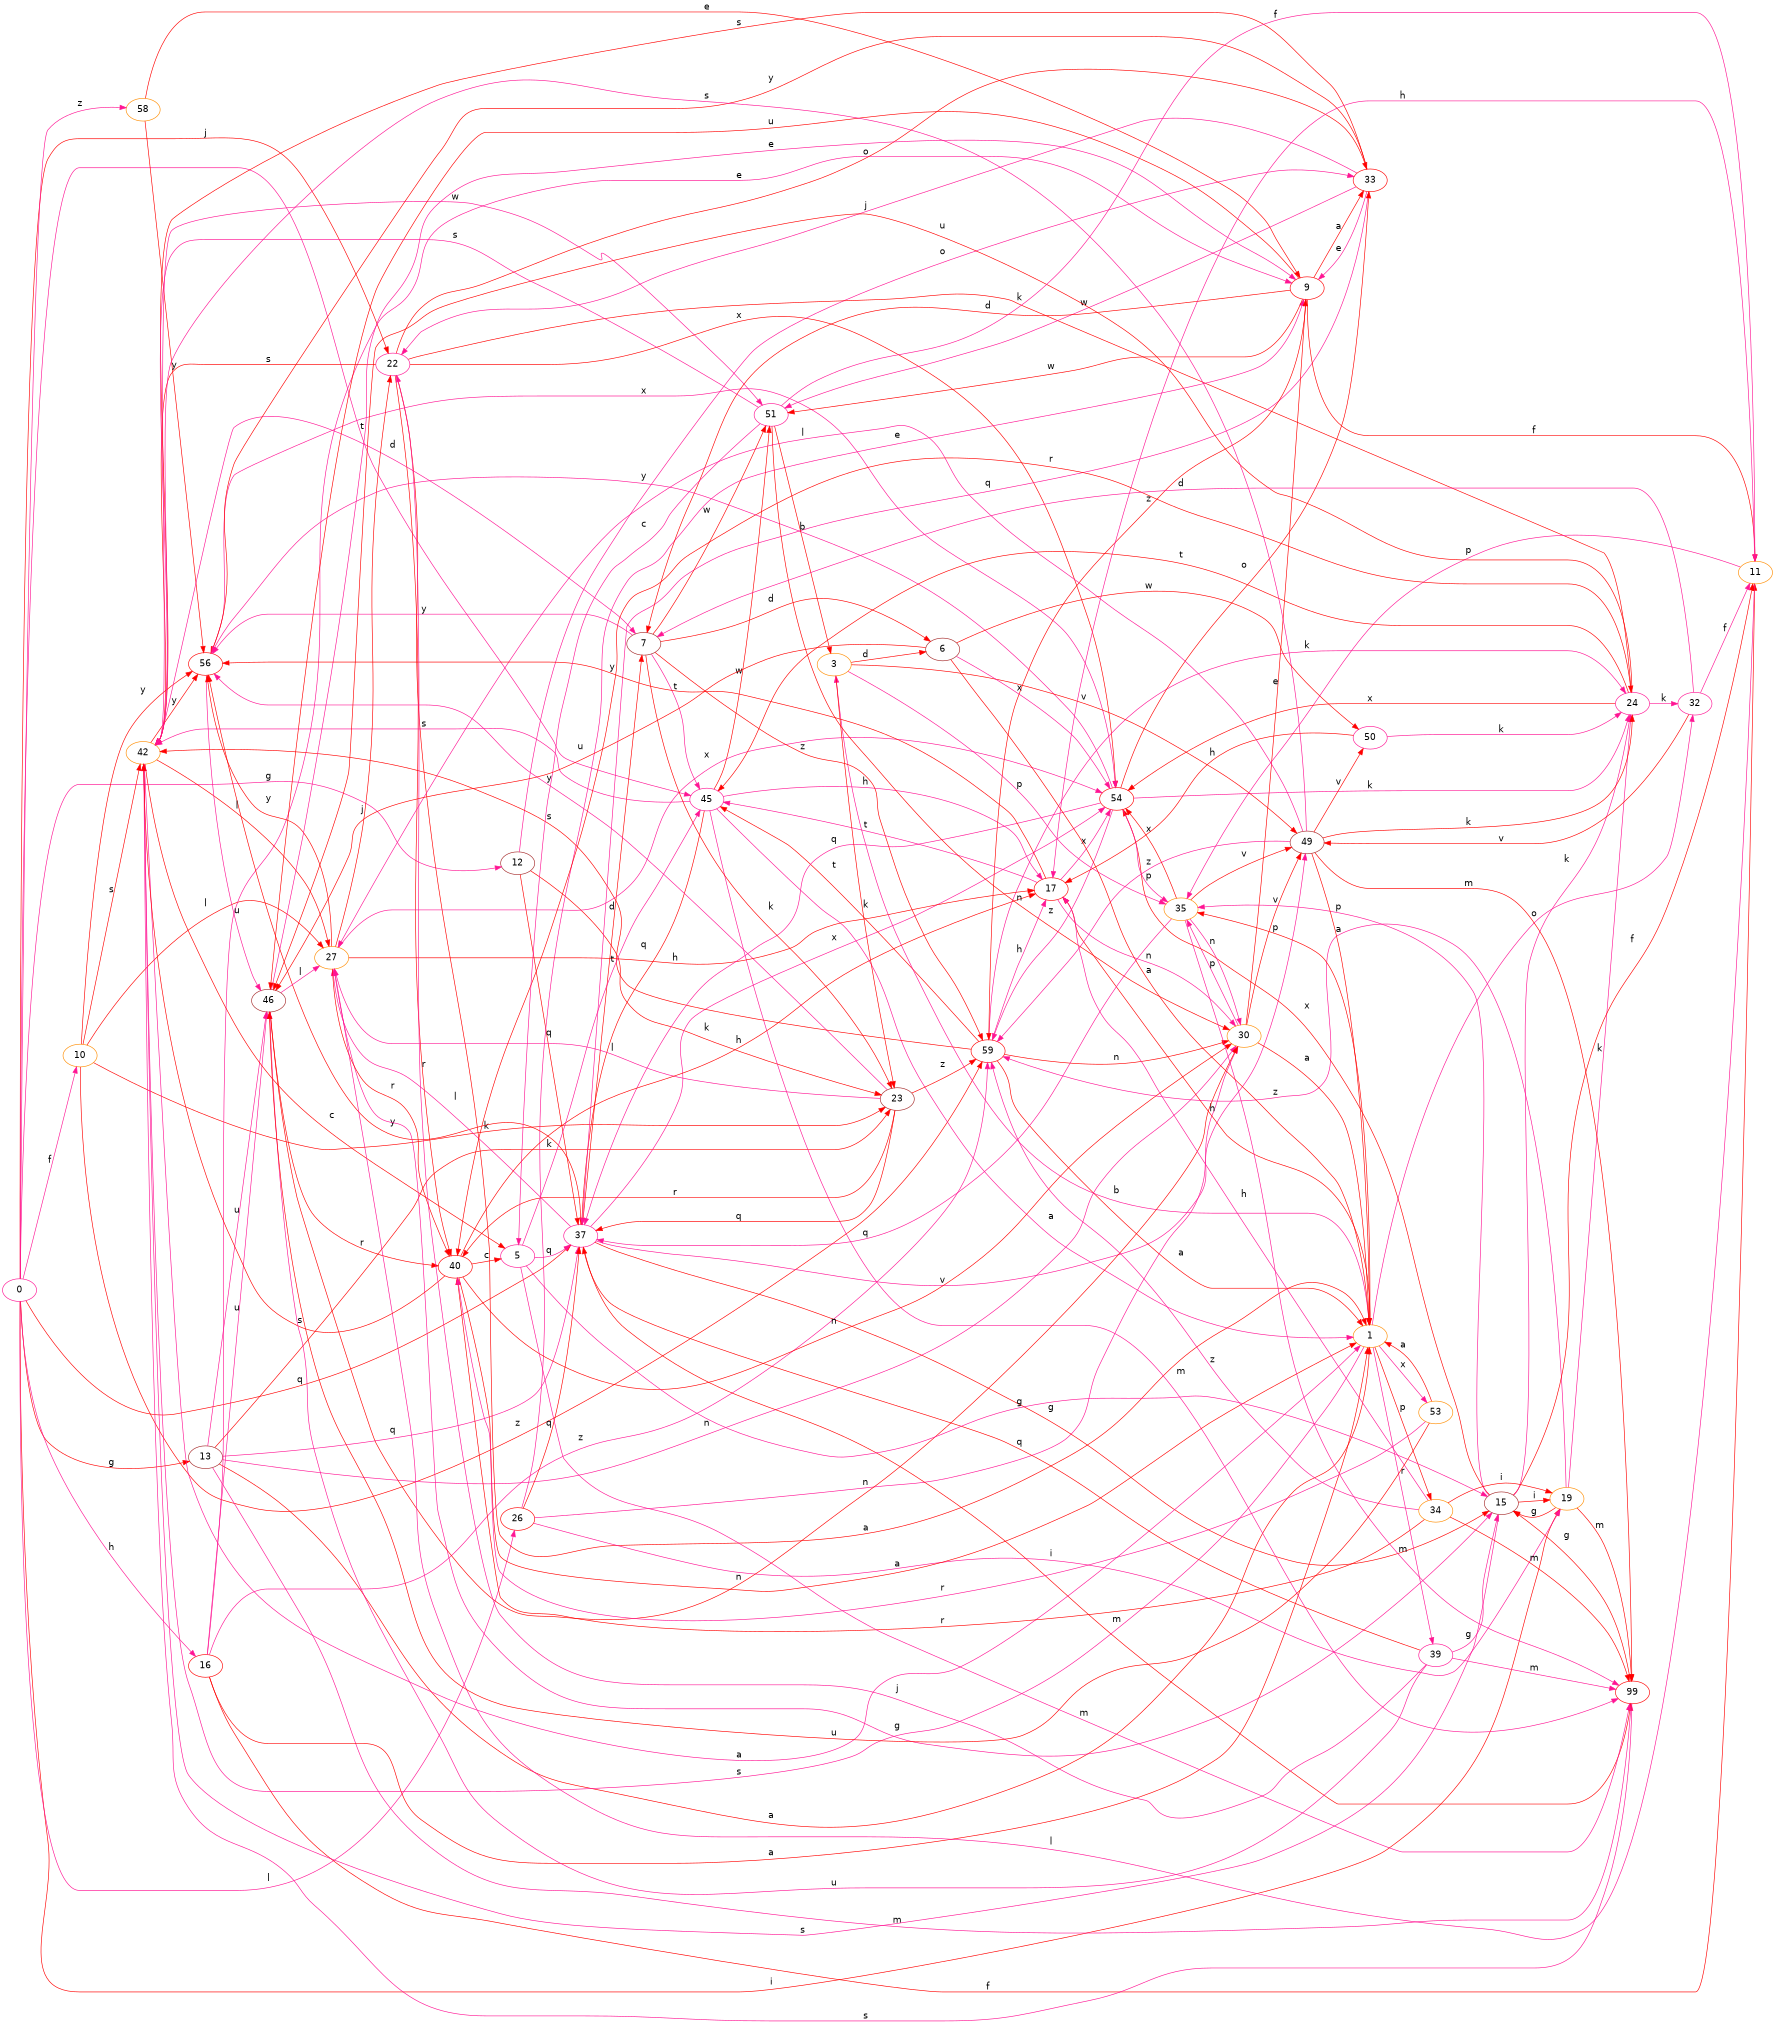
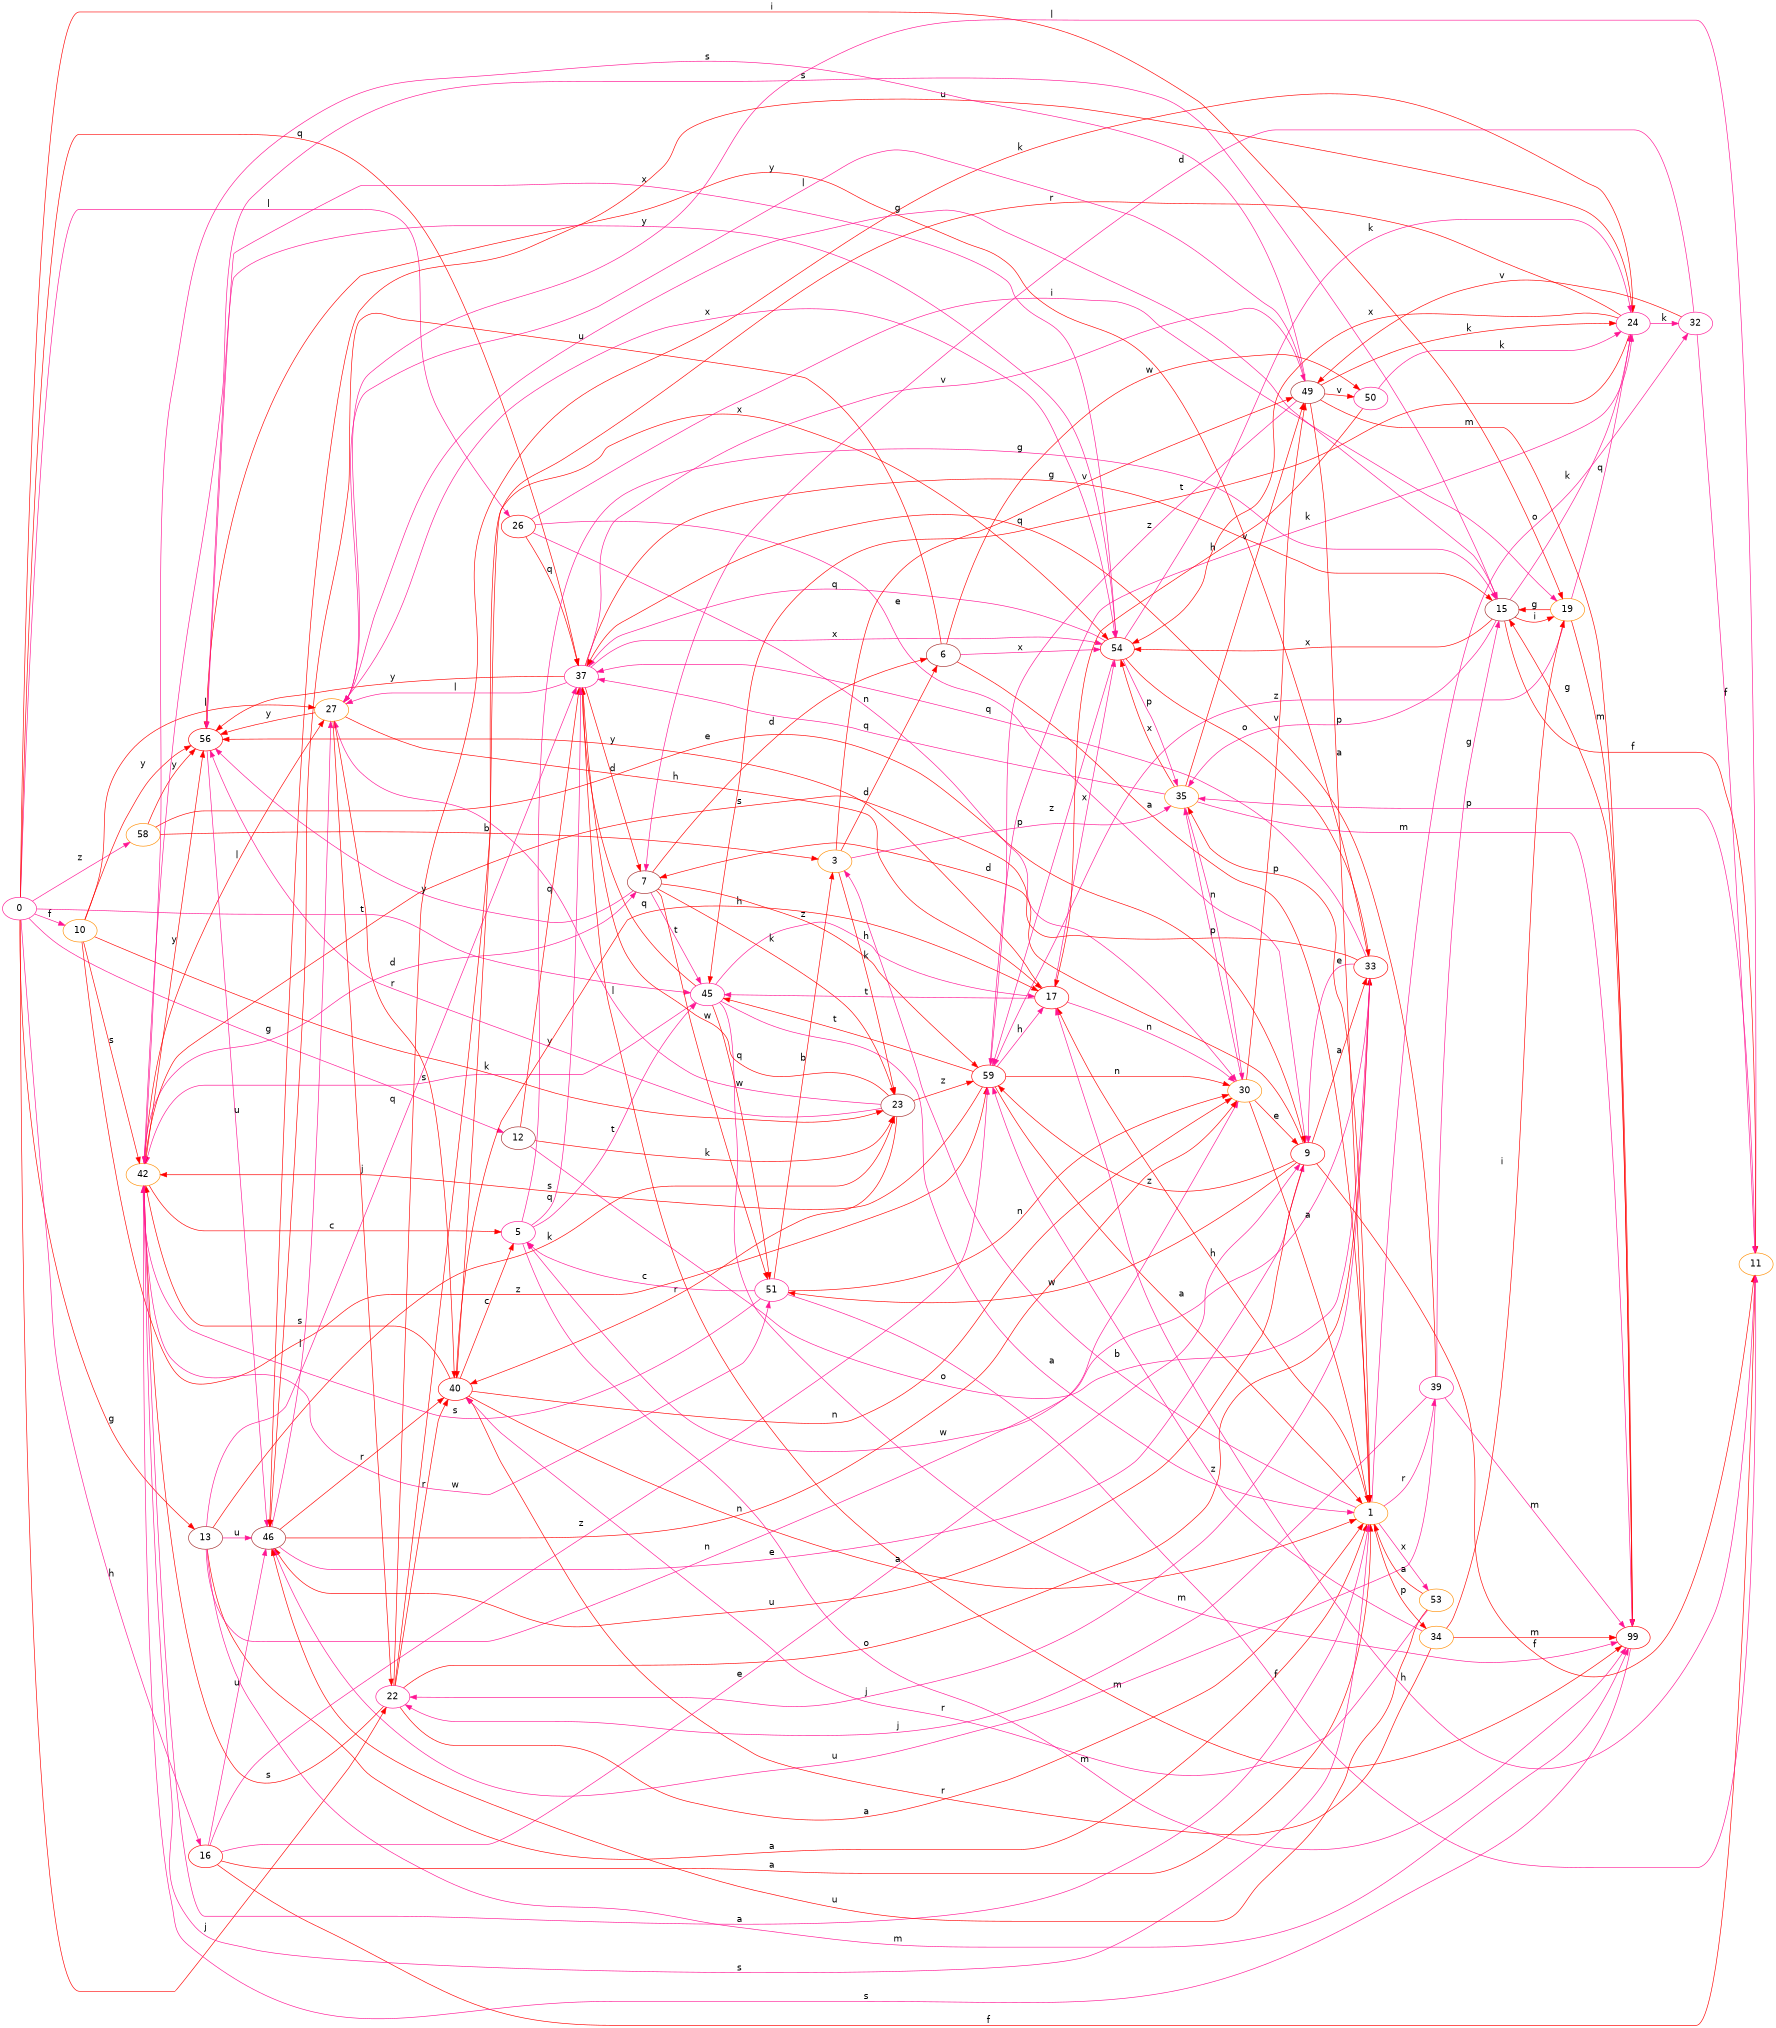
edge "33" -> "51": now "33" -> "5"
edge "58" -> "3": added, label "b"
edge "19" -> "24": label "k" -> "q"
edge "34" -> "17": removed, label "h"
